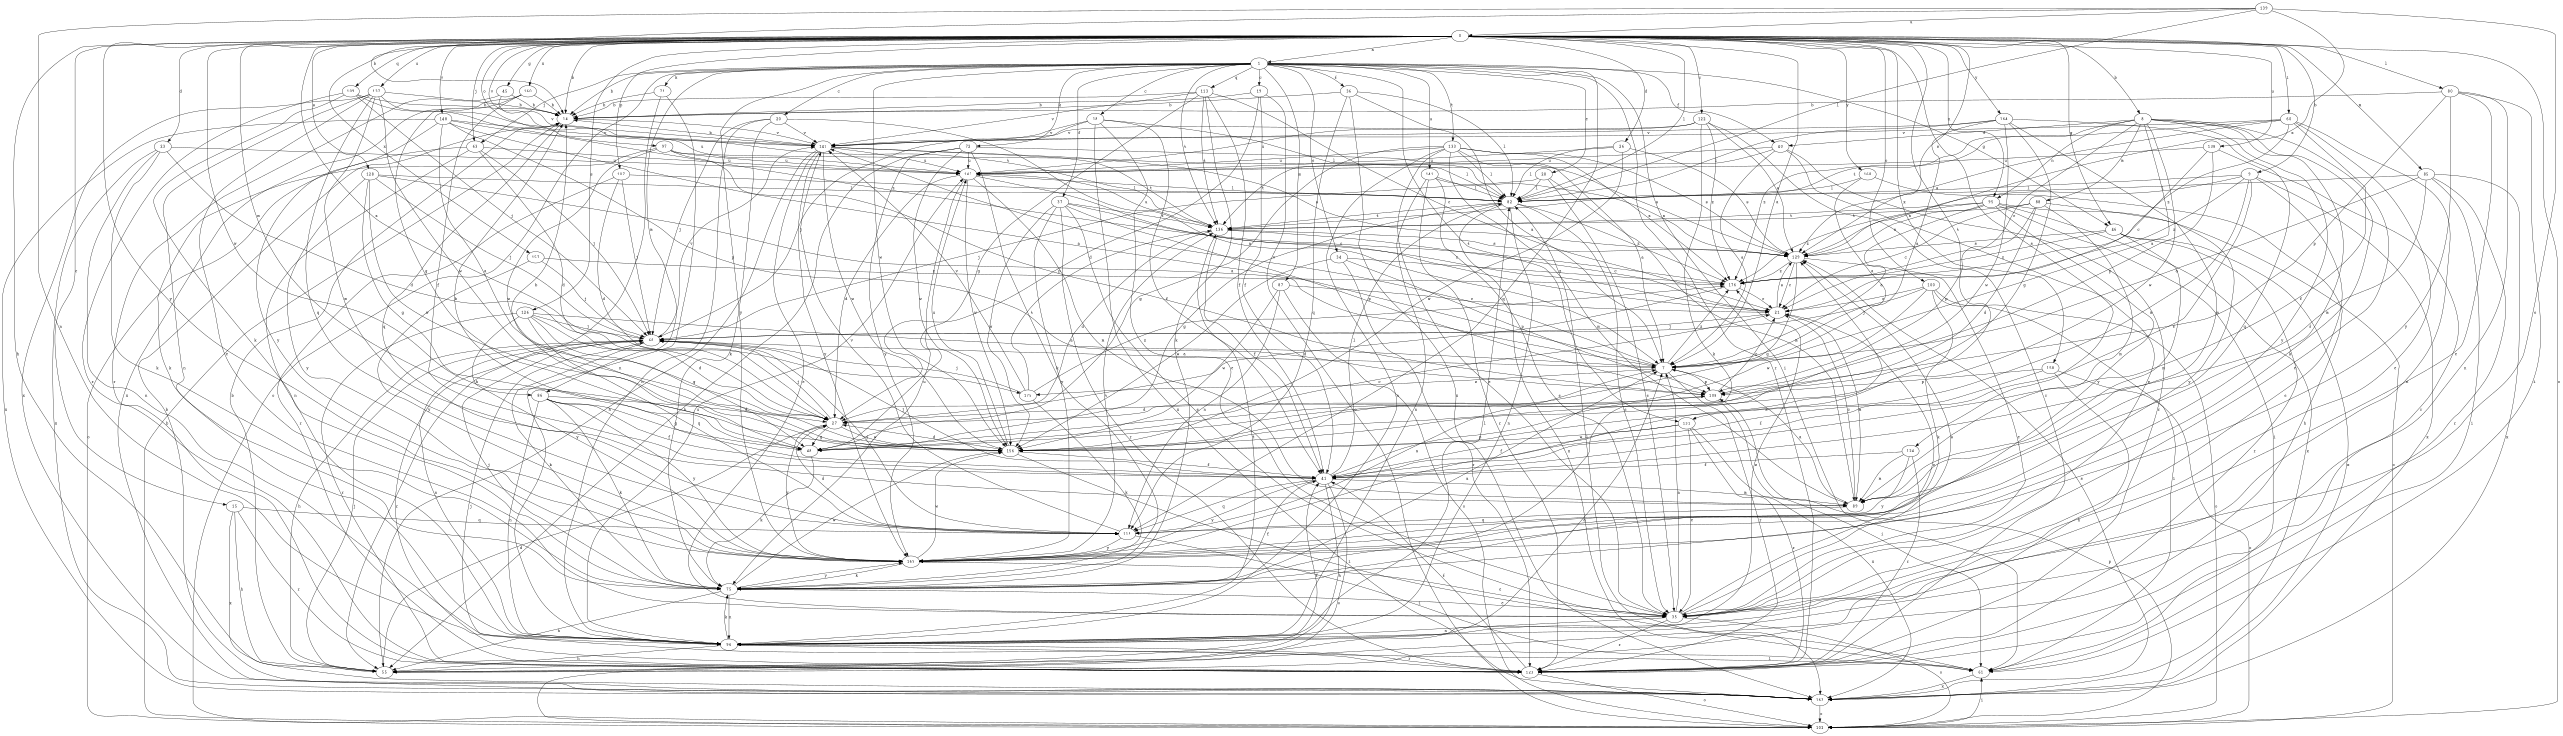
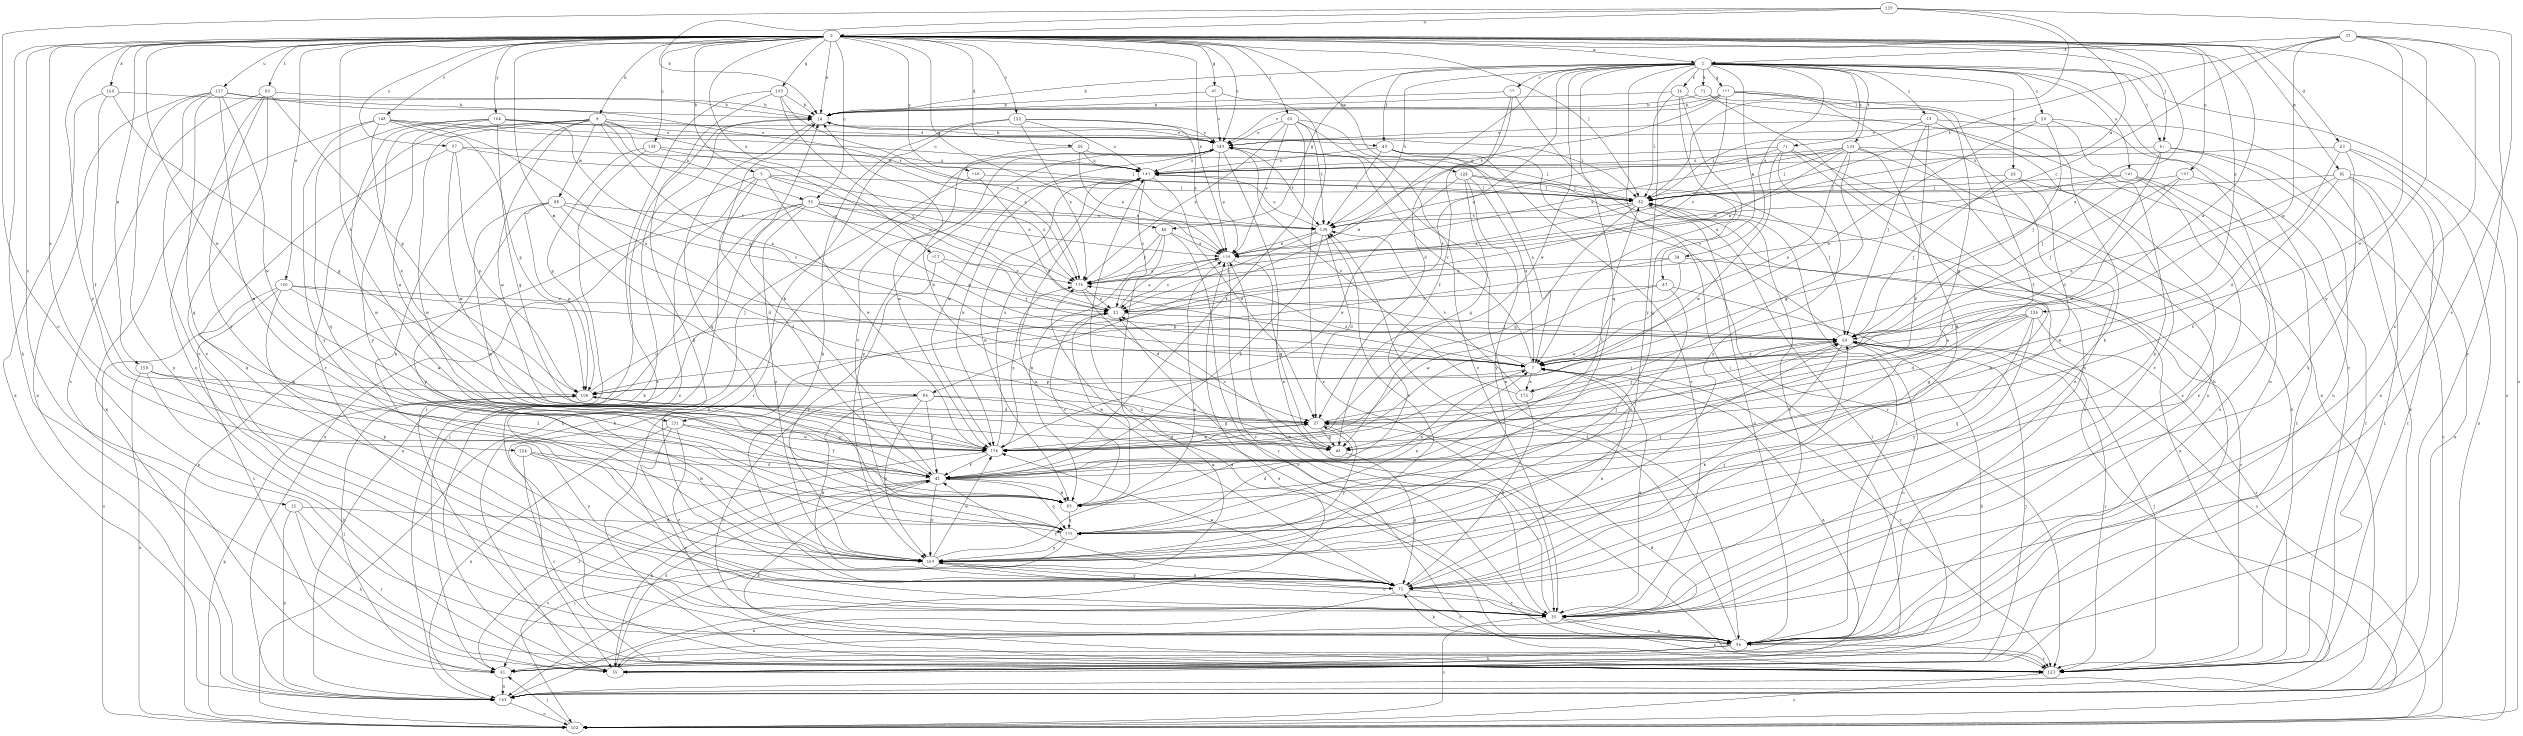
edge "1" -> "37": reversed
edge "175" -> "176": now "156" -> "176"
